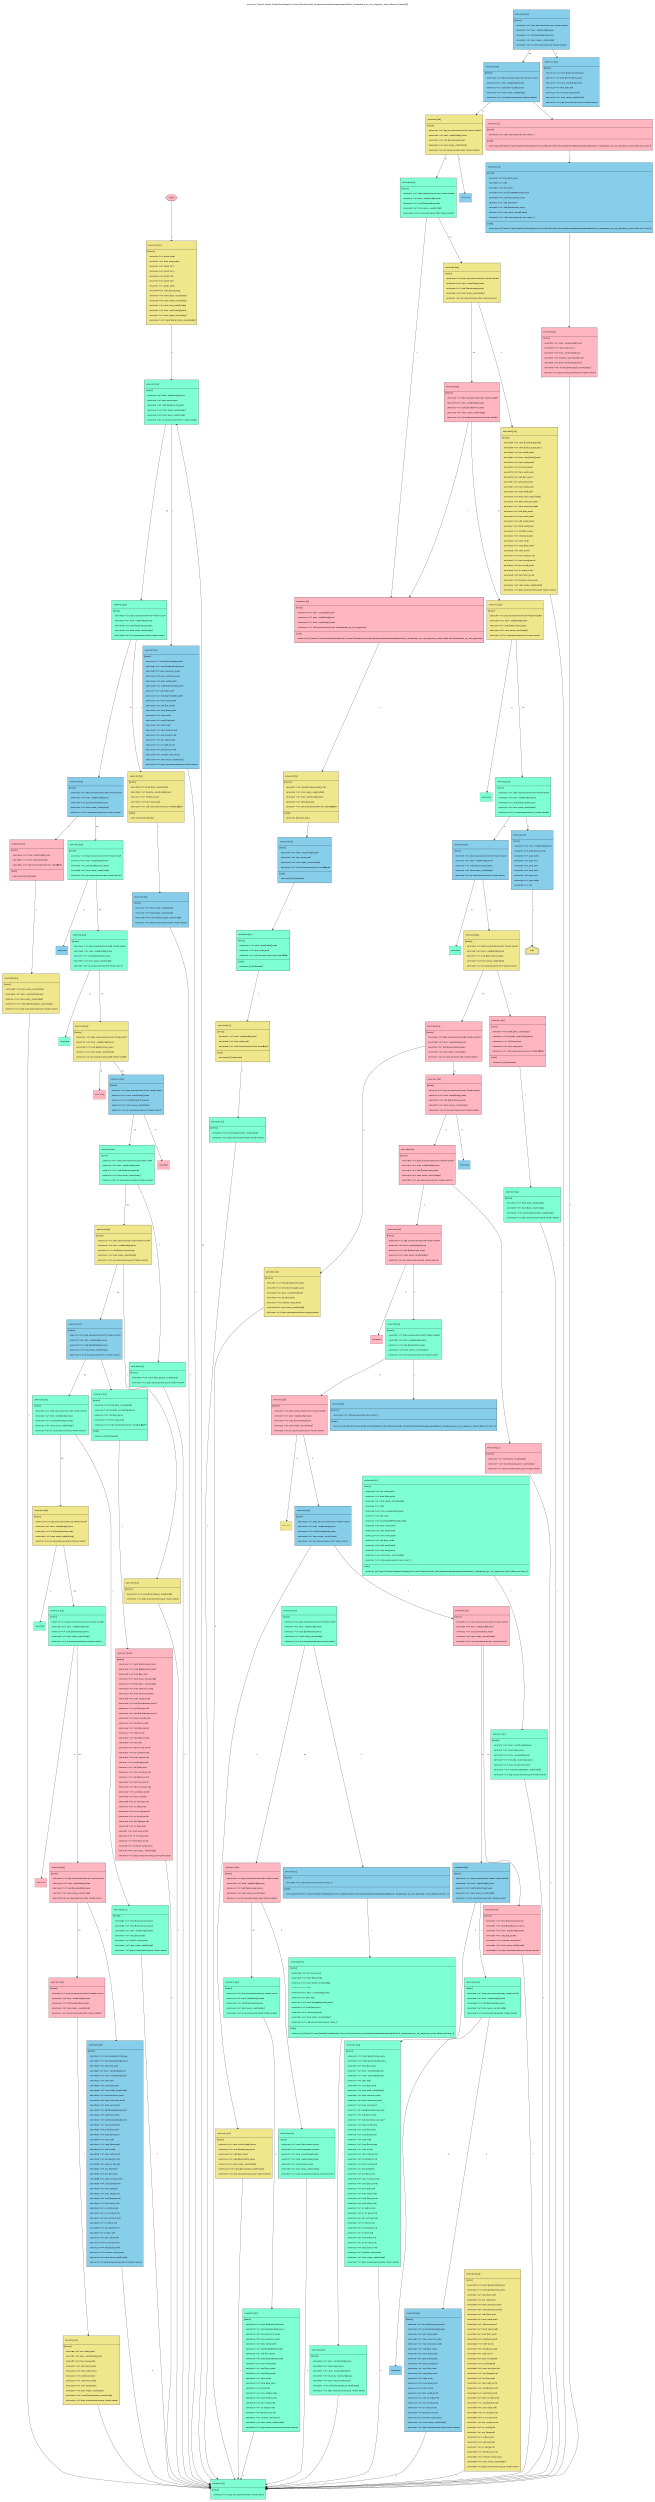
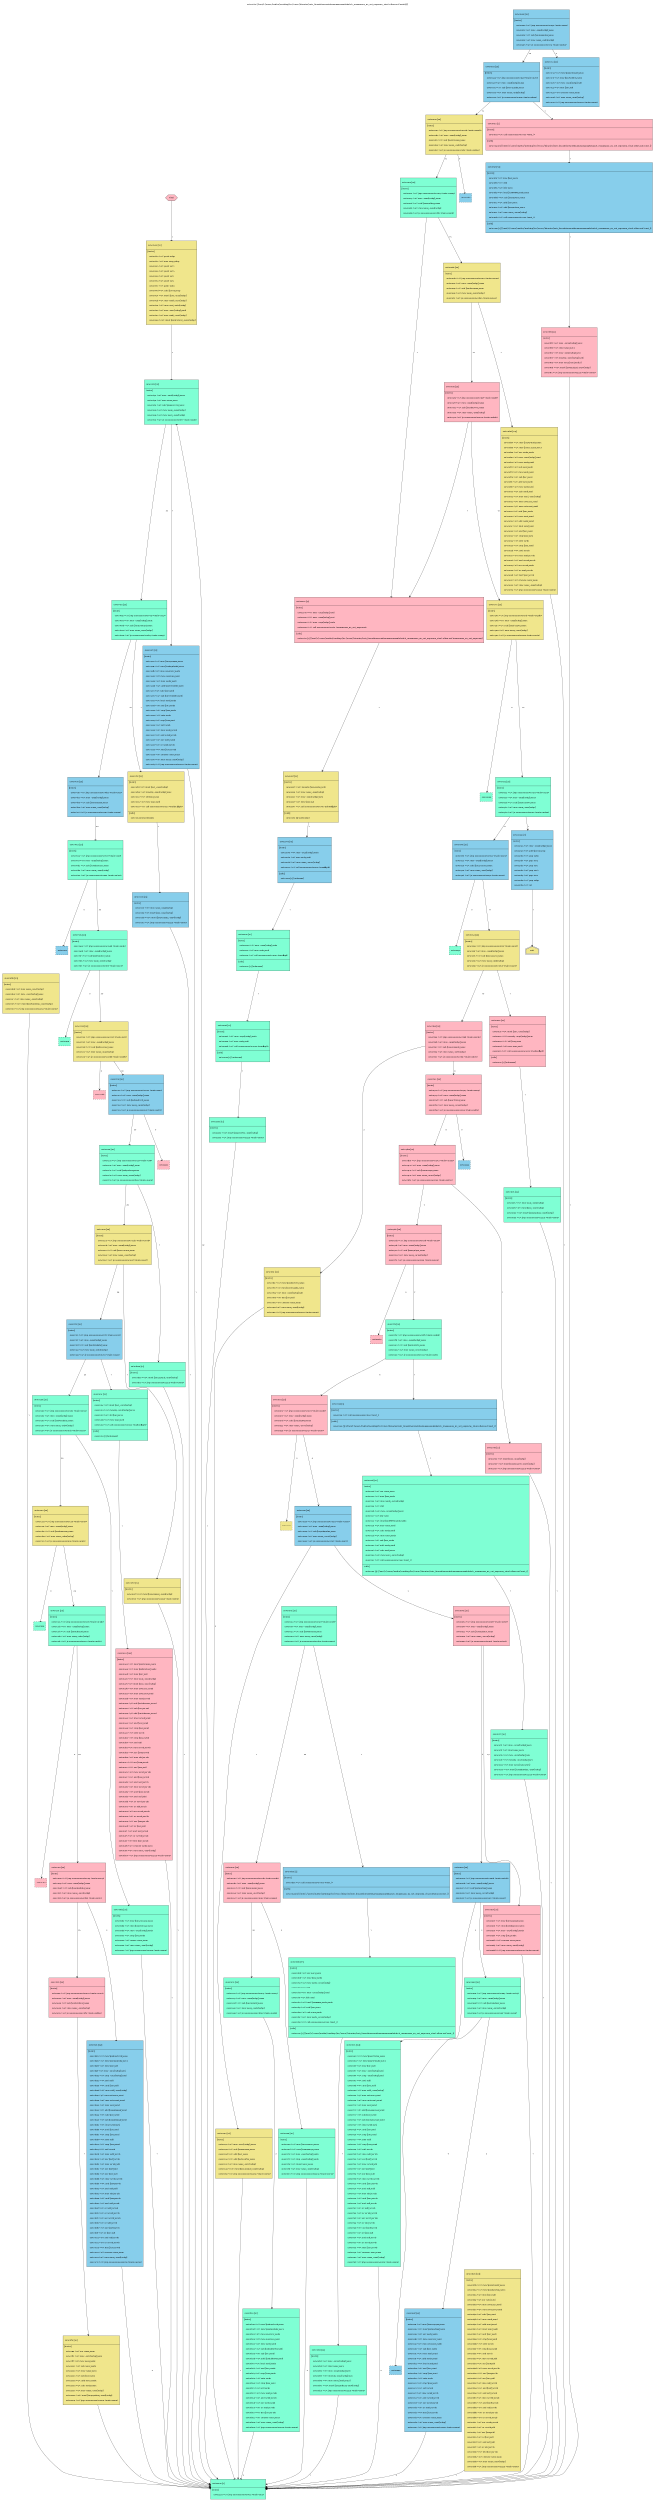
node "0x4019ae [13]": removed
node "0x402064 [12]": fillcolor khaki -> aquamarine
edge "0x401c38 [5]" -> "0x401c3d [52]": added, label "1"
